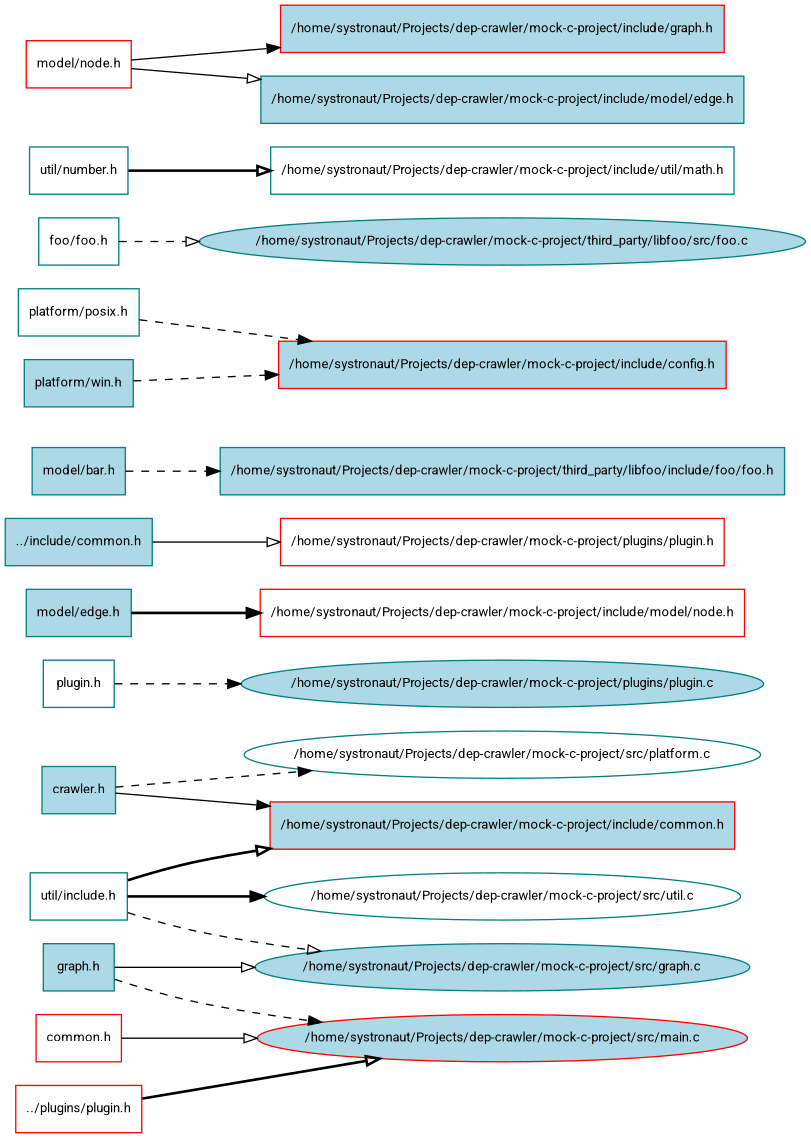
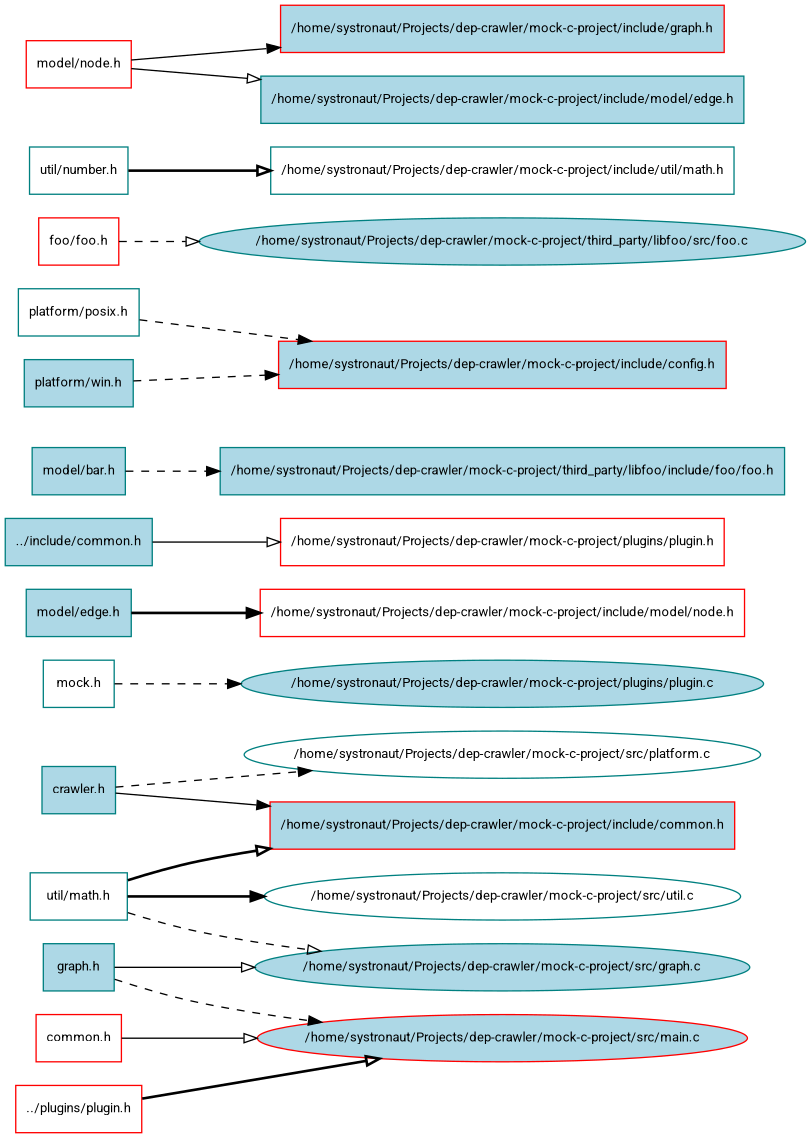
node "foo/foo.h": color teal -> red
node "plugin.h": label "plugin.h" -> "mock.h"
node "util/include.h": label "util/include.h" -> "util/math.h"
